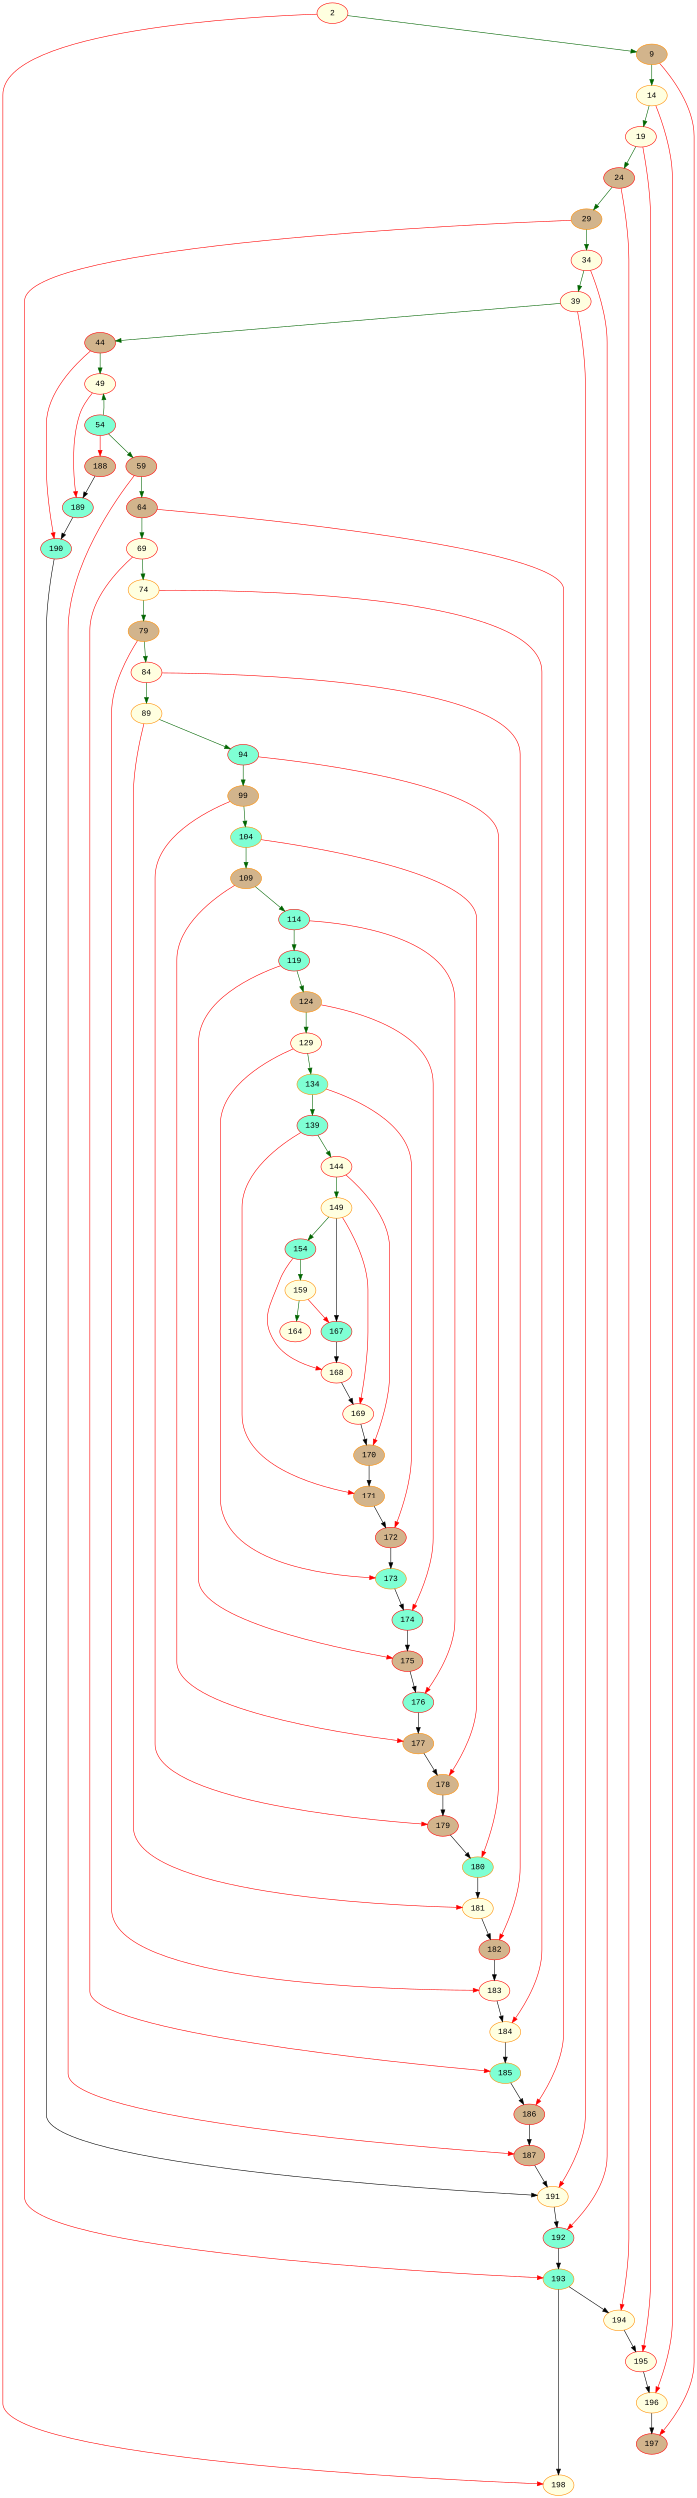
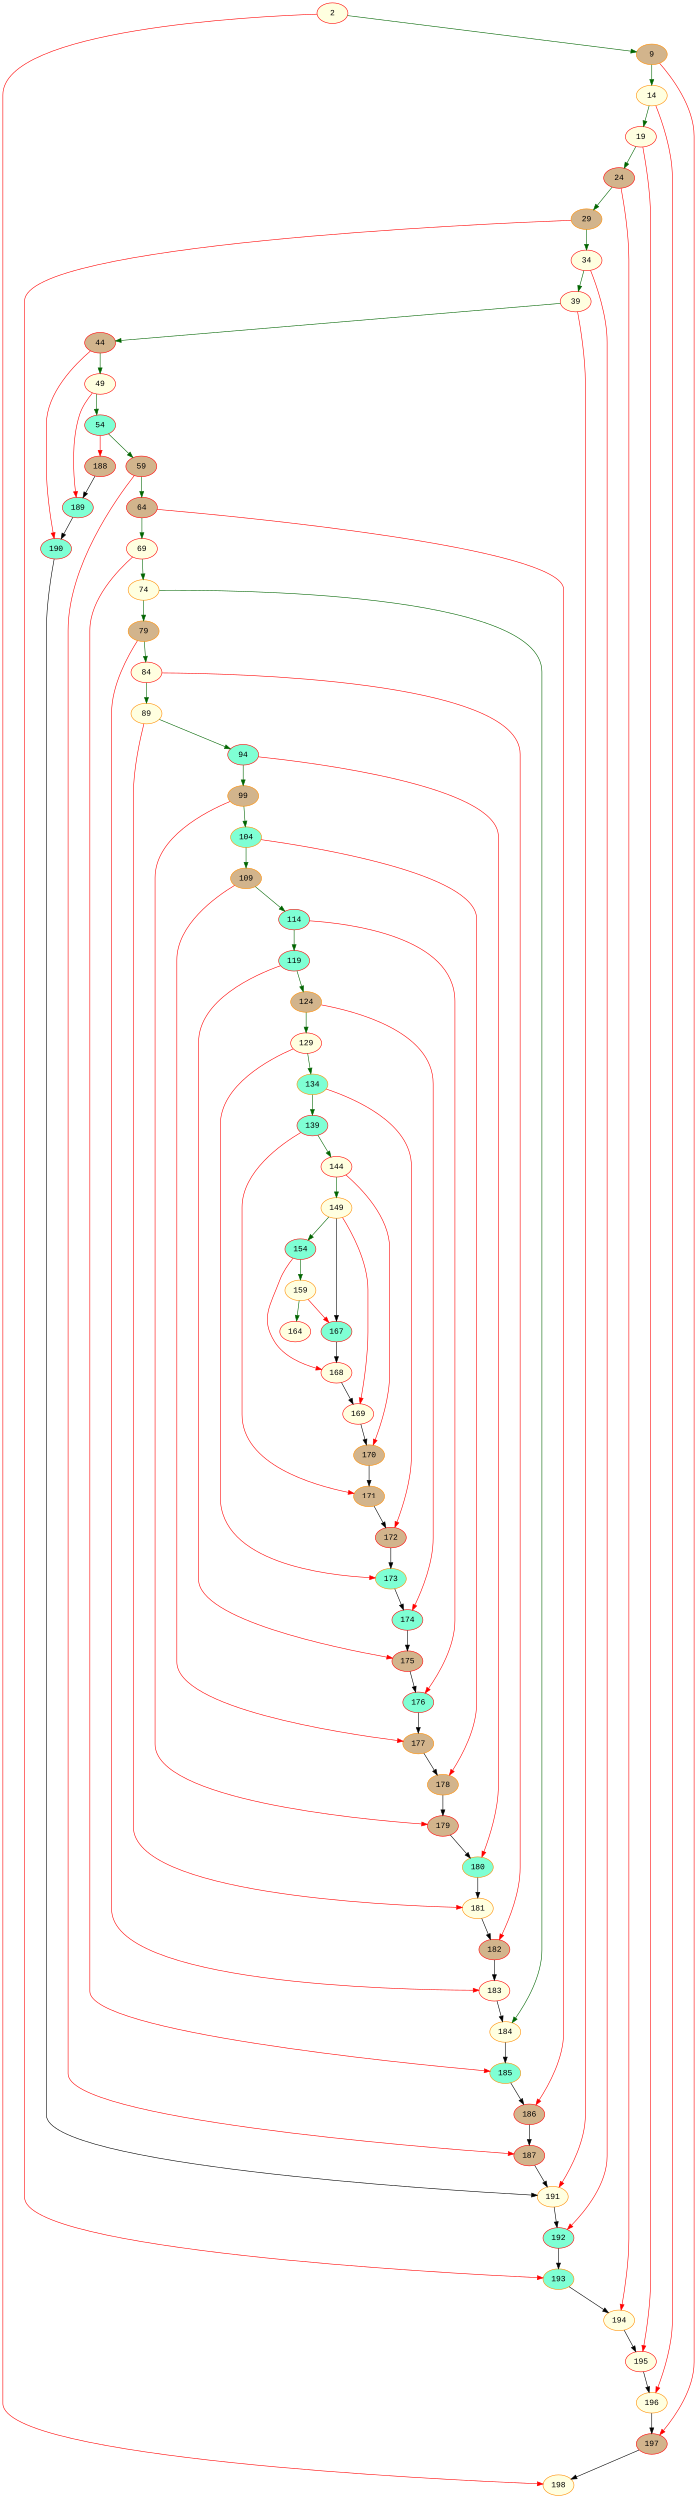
edge "54" -> "49": reversed
edge "74" -> "184": color red -> darkgreen
edge "193" -> "198": now "197" -> "198"
